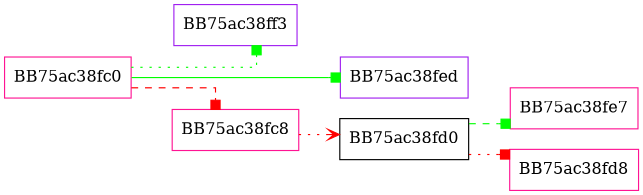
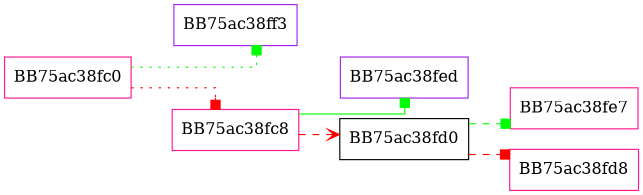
edge "BB75ac38fc0" -> "BB75ac38fed": now "BB75ac38fc8" -> "BB75ac38fed"
edge "BB75ac38fc0" -> "BB75ac38fc8": style dashed -> dotted
edge "BB75ac38fc8" -> "BB75ac38fd0": style dotted -> dashed
edge "BB75ac38fd0" -> "BB75ac38fd8": style dotted -> dashed
